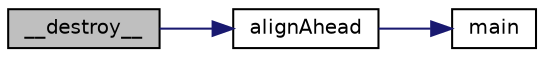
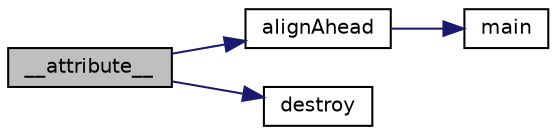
node "__destroy__": label "__destroy__" -> "__attribute__"
node "destroy": added
